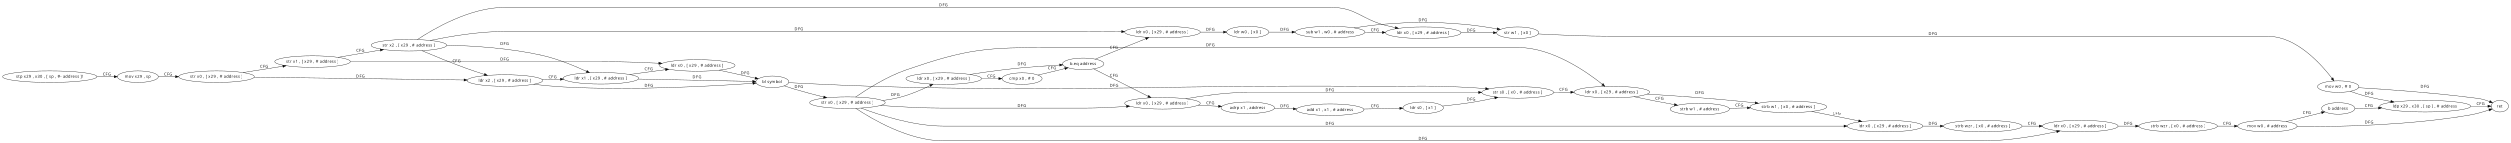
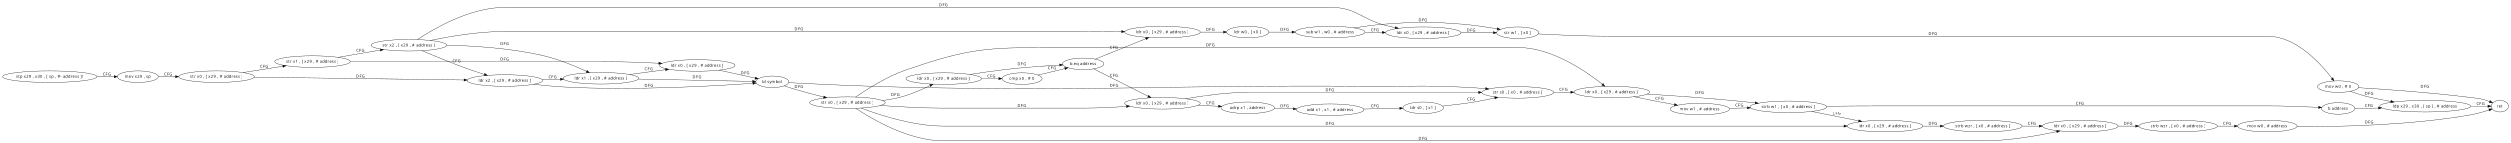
edge "ldr s0 , [ x1 ]" -> "str s0 , [ x0 , # address ]": label "DFG" -> "CFG"
node "strb w1 , # address": label "strb w1 , # address" -> "mov w1 , # address"
edge "mov w0 , # address" -> "b address": now "strb w1 , [ x0 , # address ]" -> "b address"
